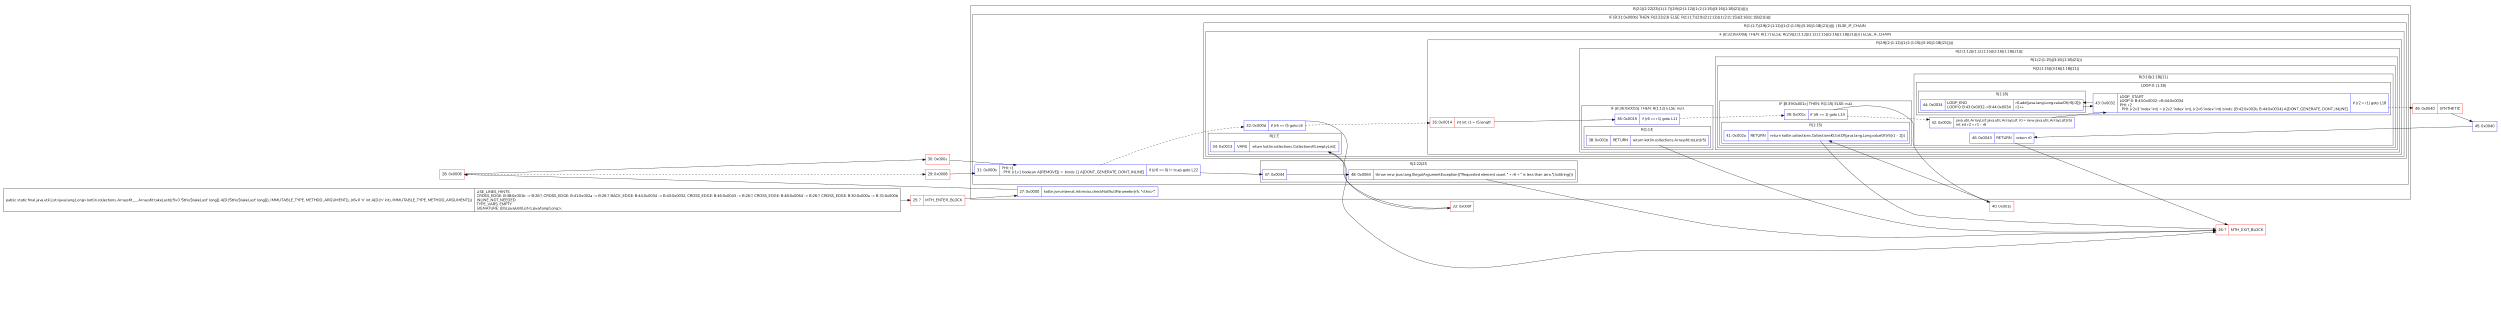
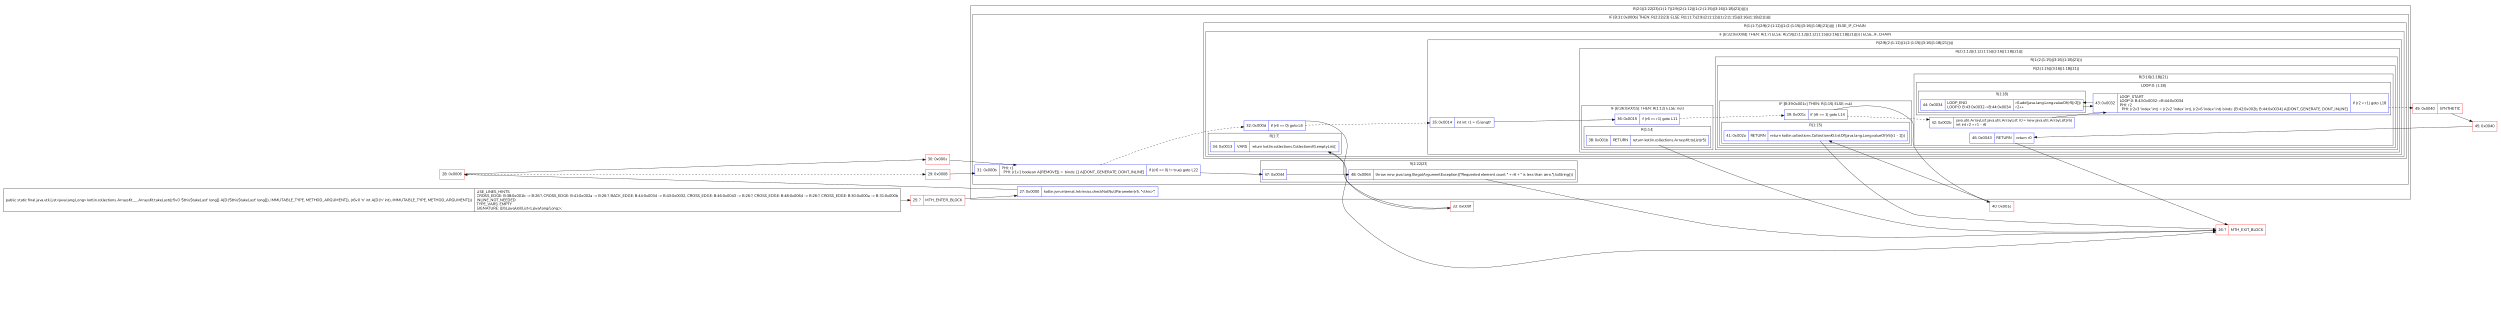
node "35: 0x0014": color red -> blue
node "45: 0x0040": color blue -> red
